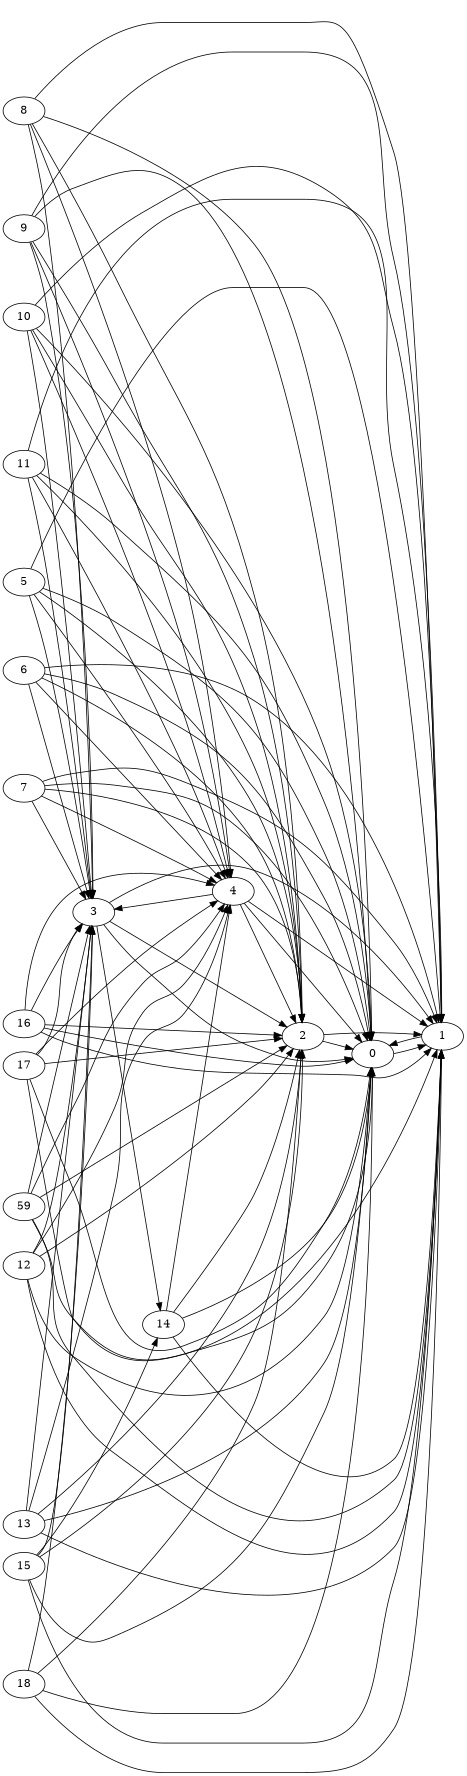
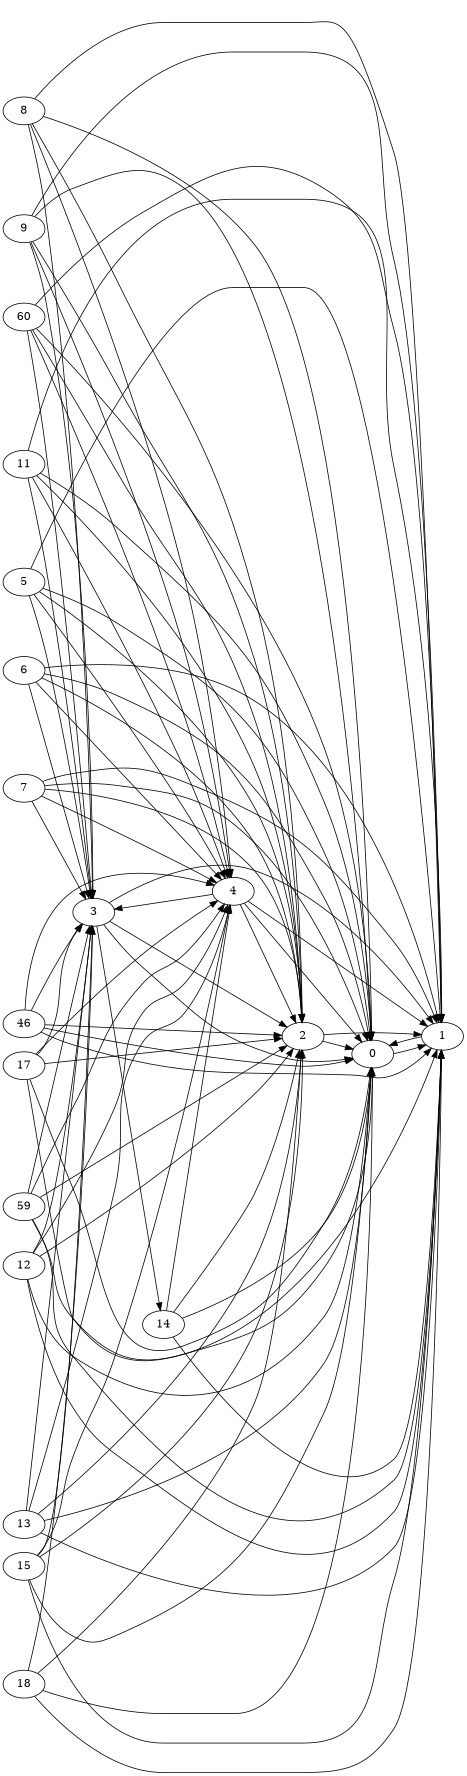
node "10": label "10" -> "60"
node "16": label "16" -> "46"
edge "15" -> "14": now "15" -> "4"
